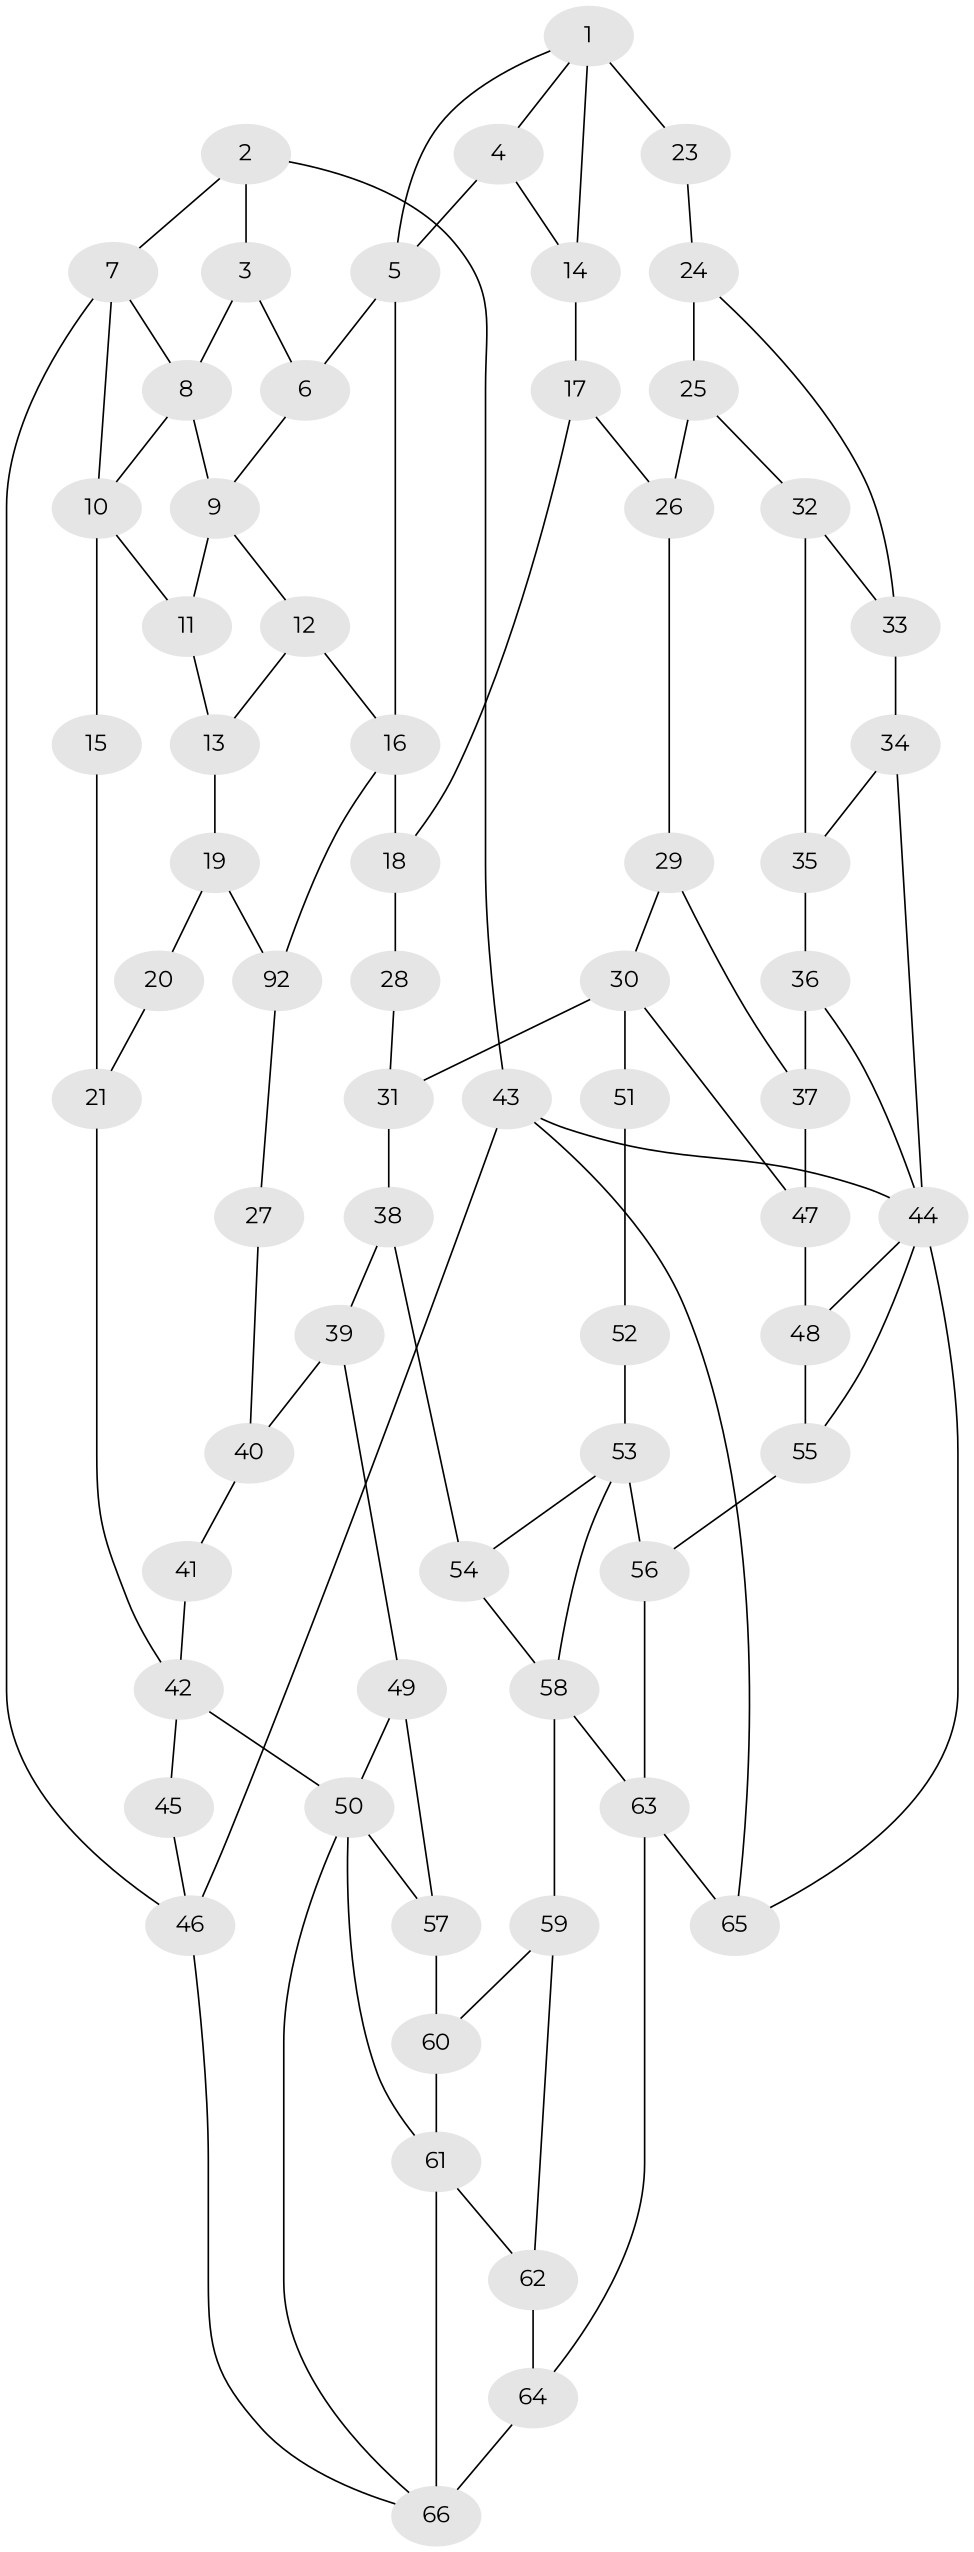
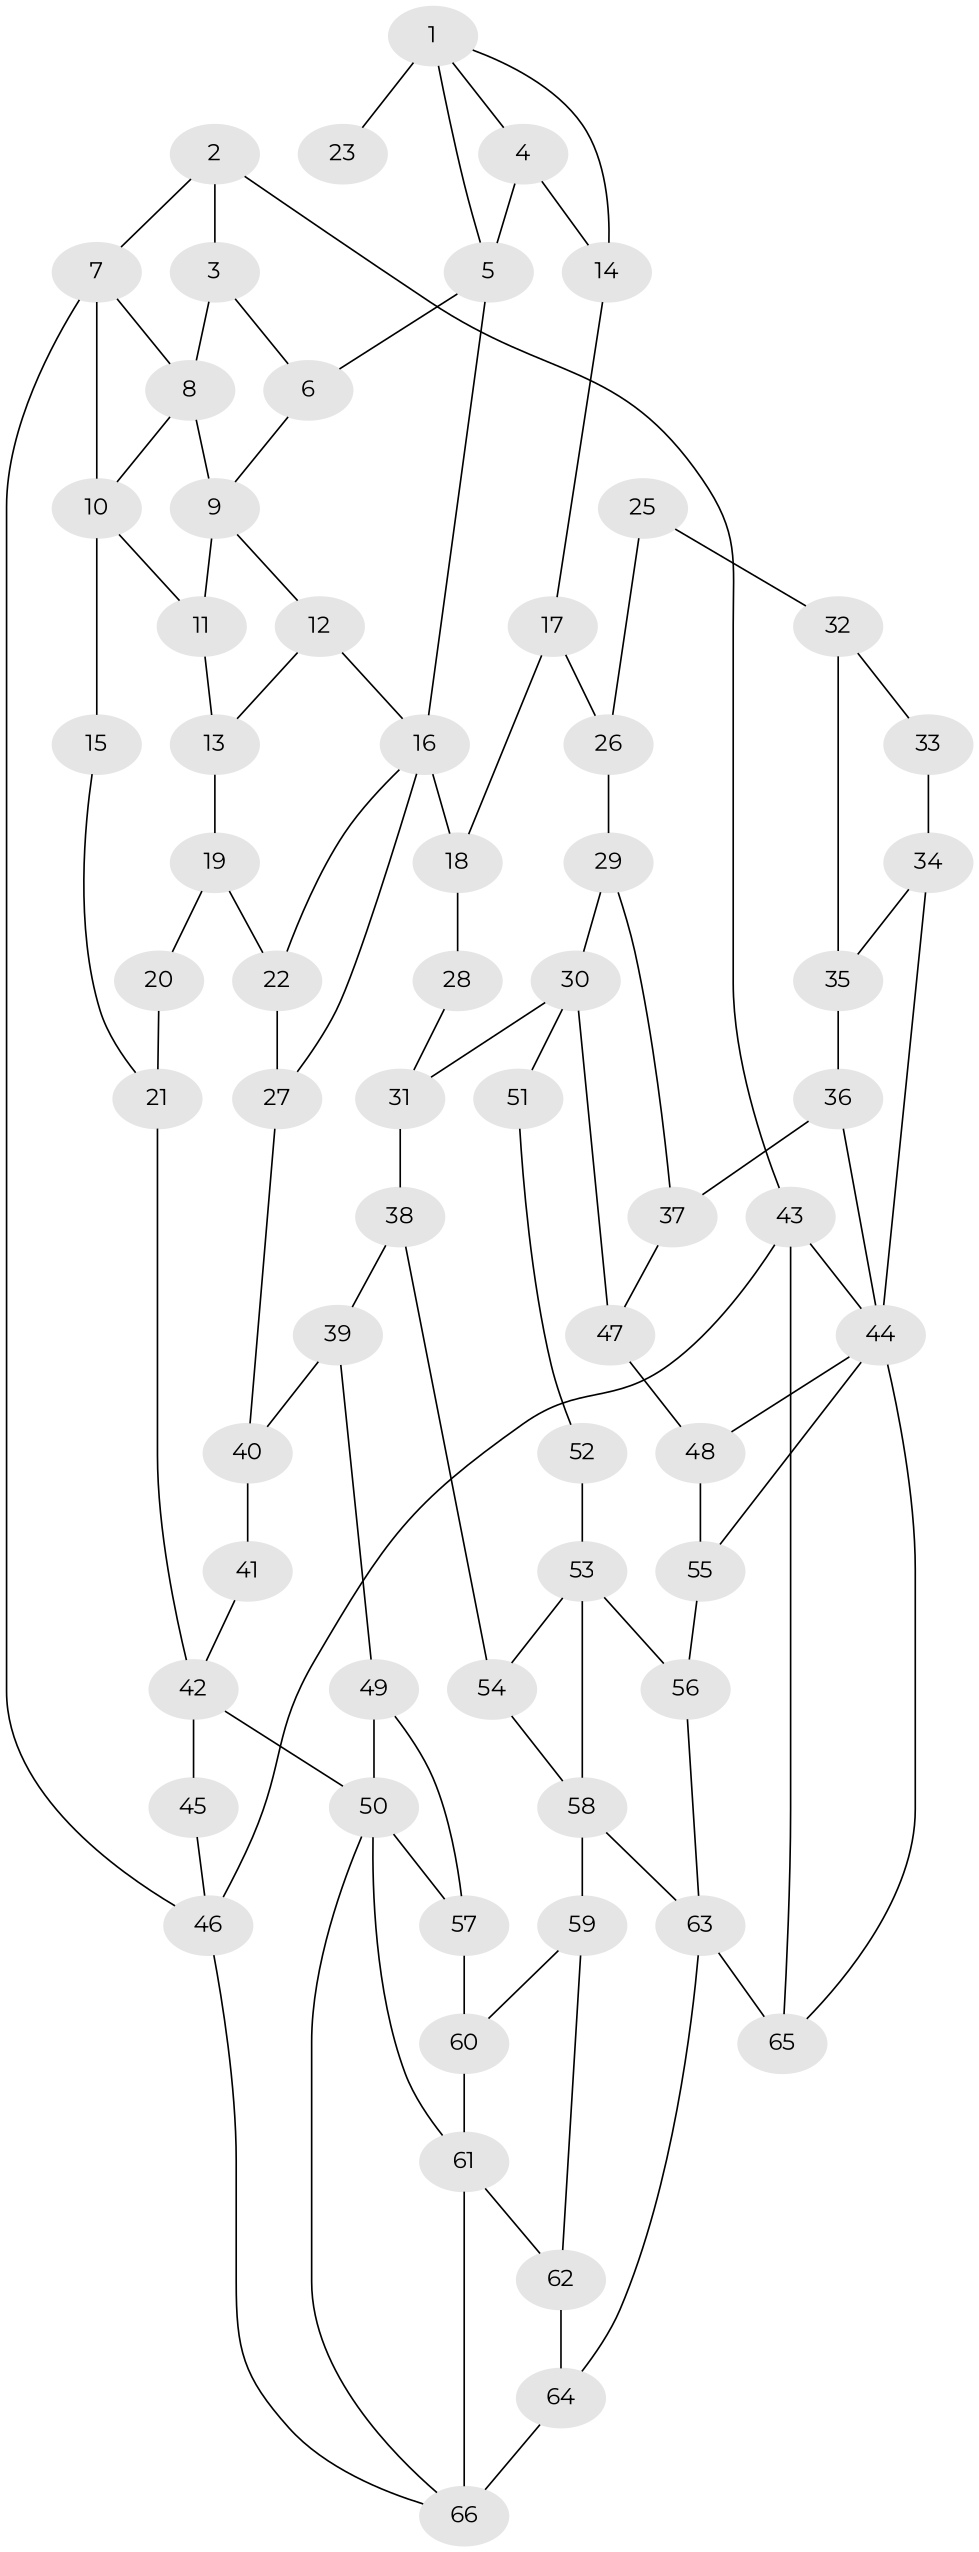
node "24": removed
edge "16" -- "27": added
node "92": label "92" -> "22"
